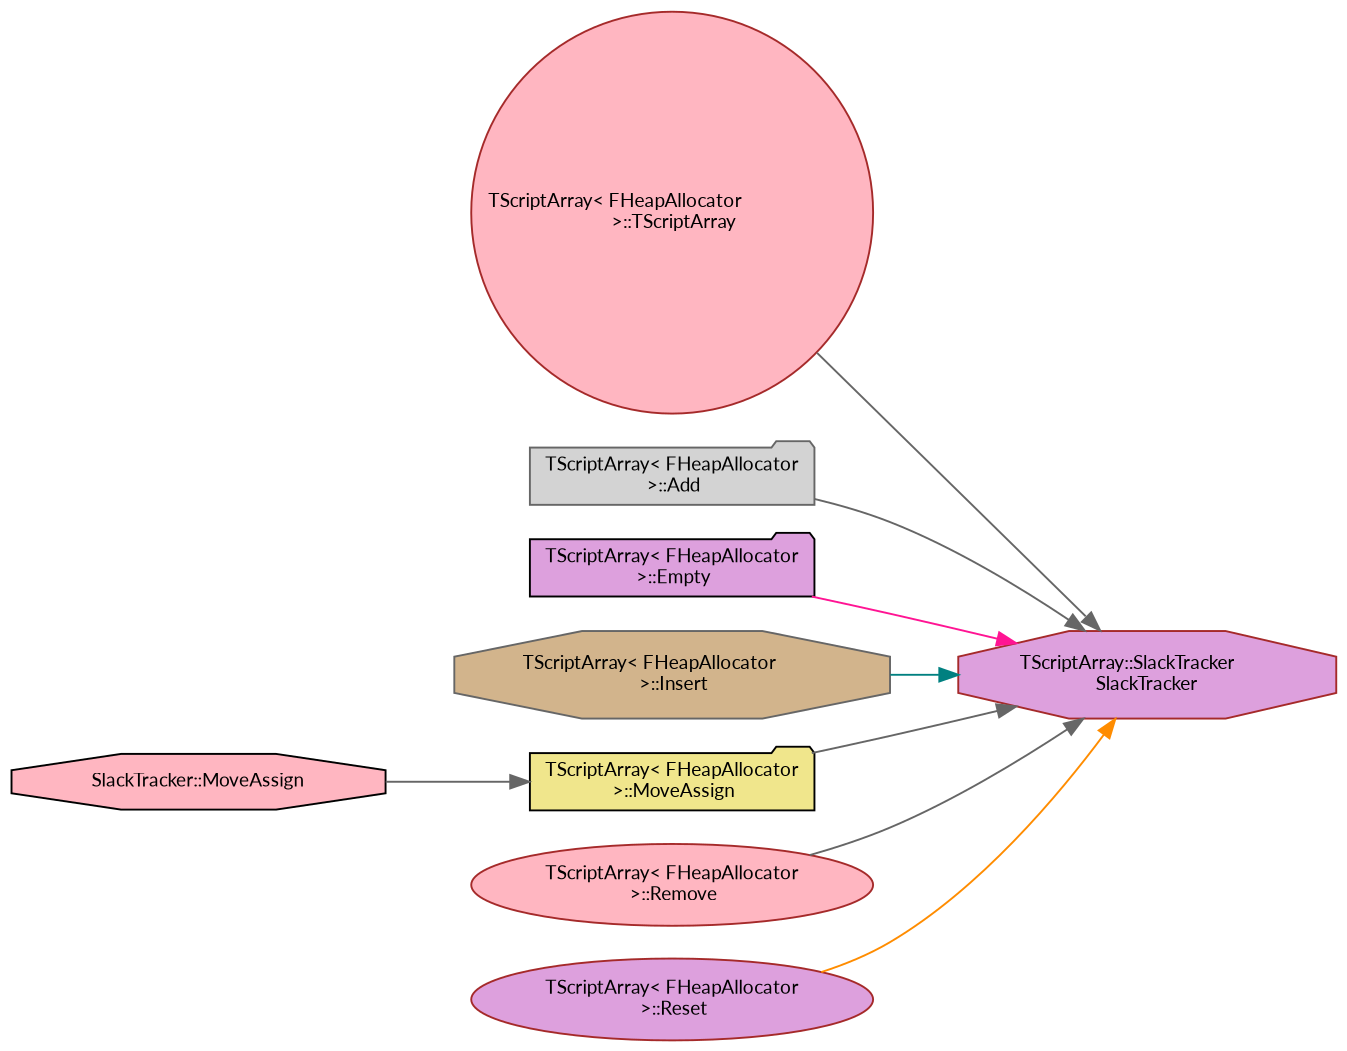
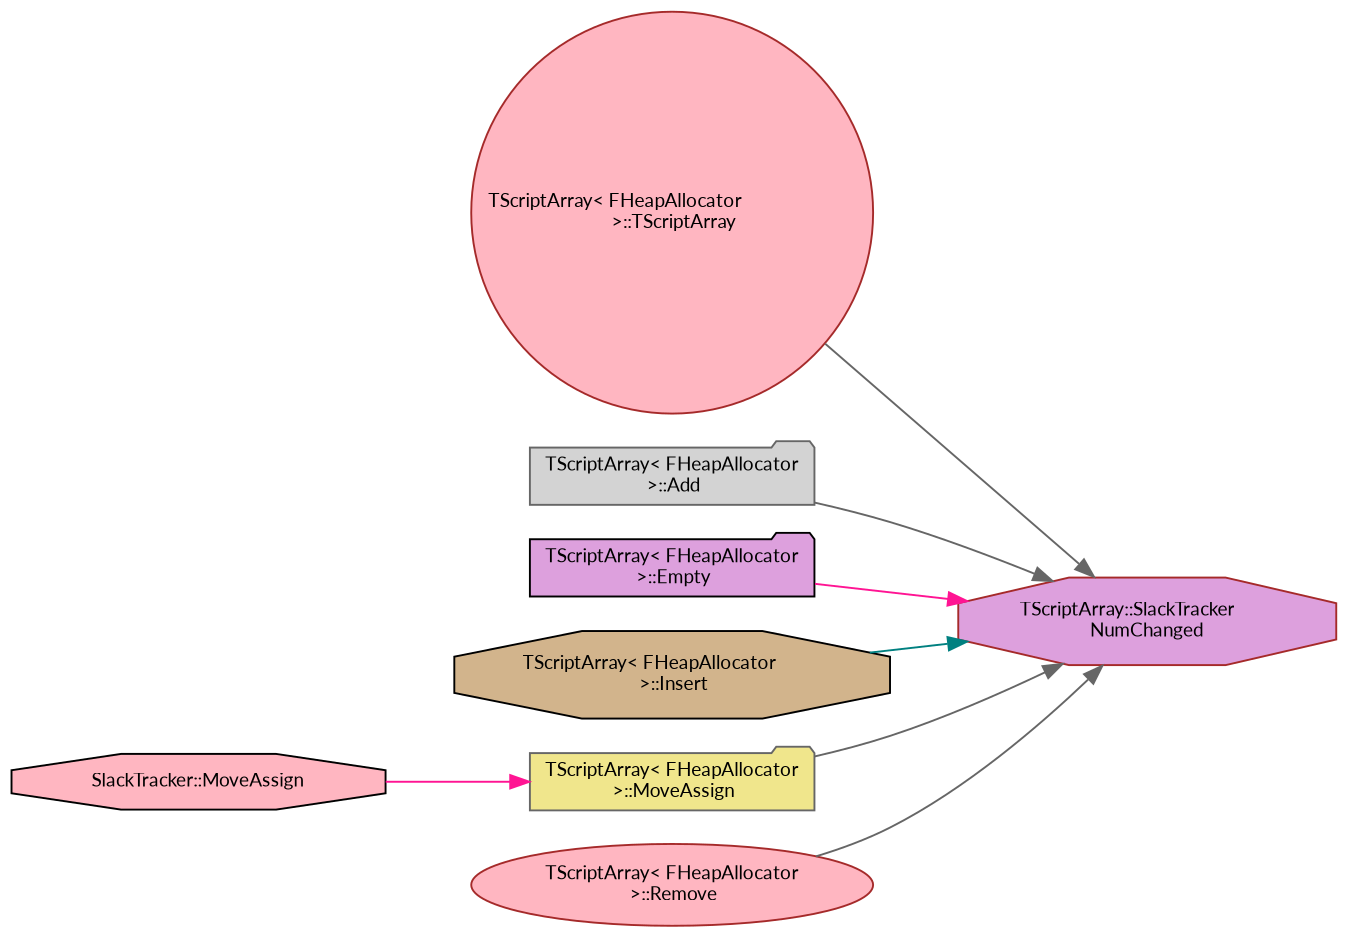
node "TScriptArray< FHeapAllocator >::Insert": color gray40 -> black
node "TScriptArray::SlackTracker SlackTracker": label "TScriptArray::SlackTracker SlackTracker" -> "TScriptArray::SlackTracker NumChanged"
edge "SlackTracker::MoveAssign" -> "TScriptArray< FHeapAllocator >::MoveAssign": color gray40 -> deeppink
node "TScriptArray< FHeapAllocator >::MoveAssign": color black -> gray40
node "TScriptArray< FHeapAllocator >::Reset": removed
